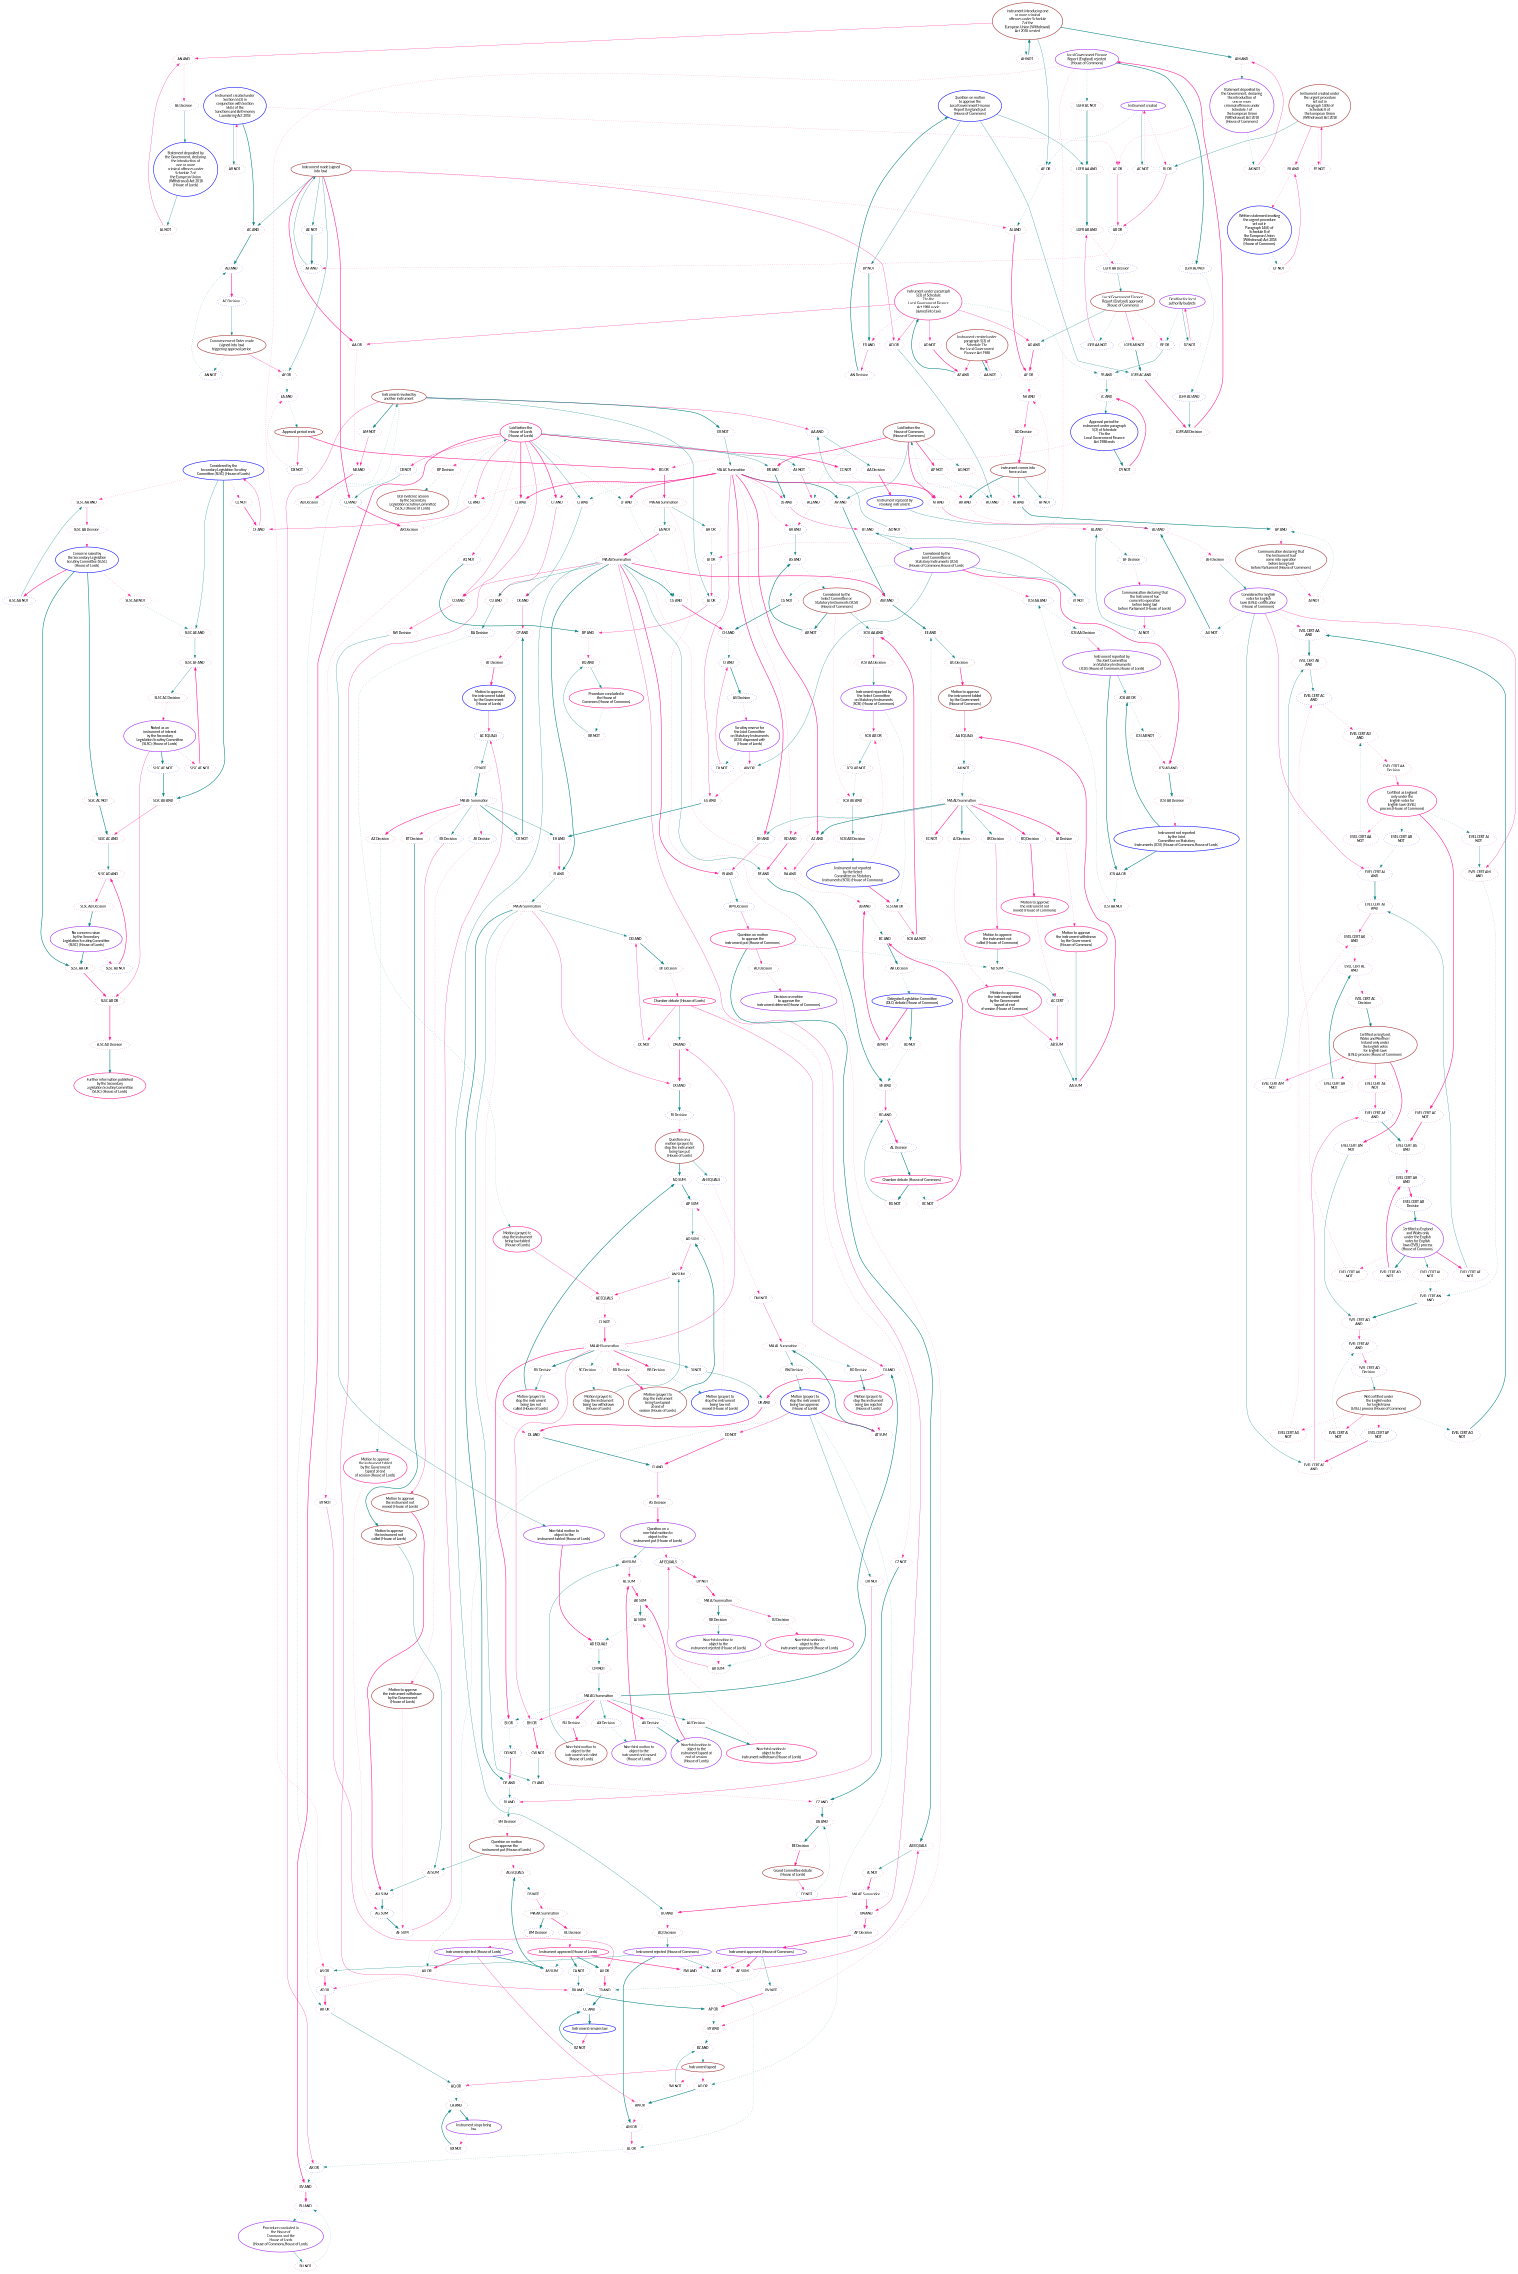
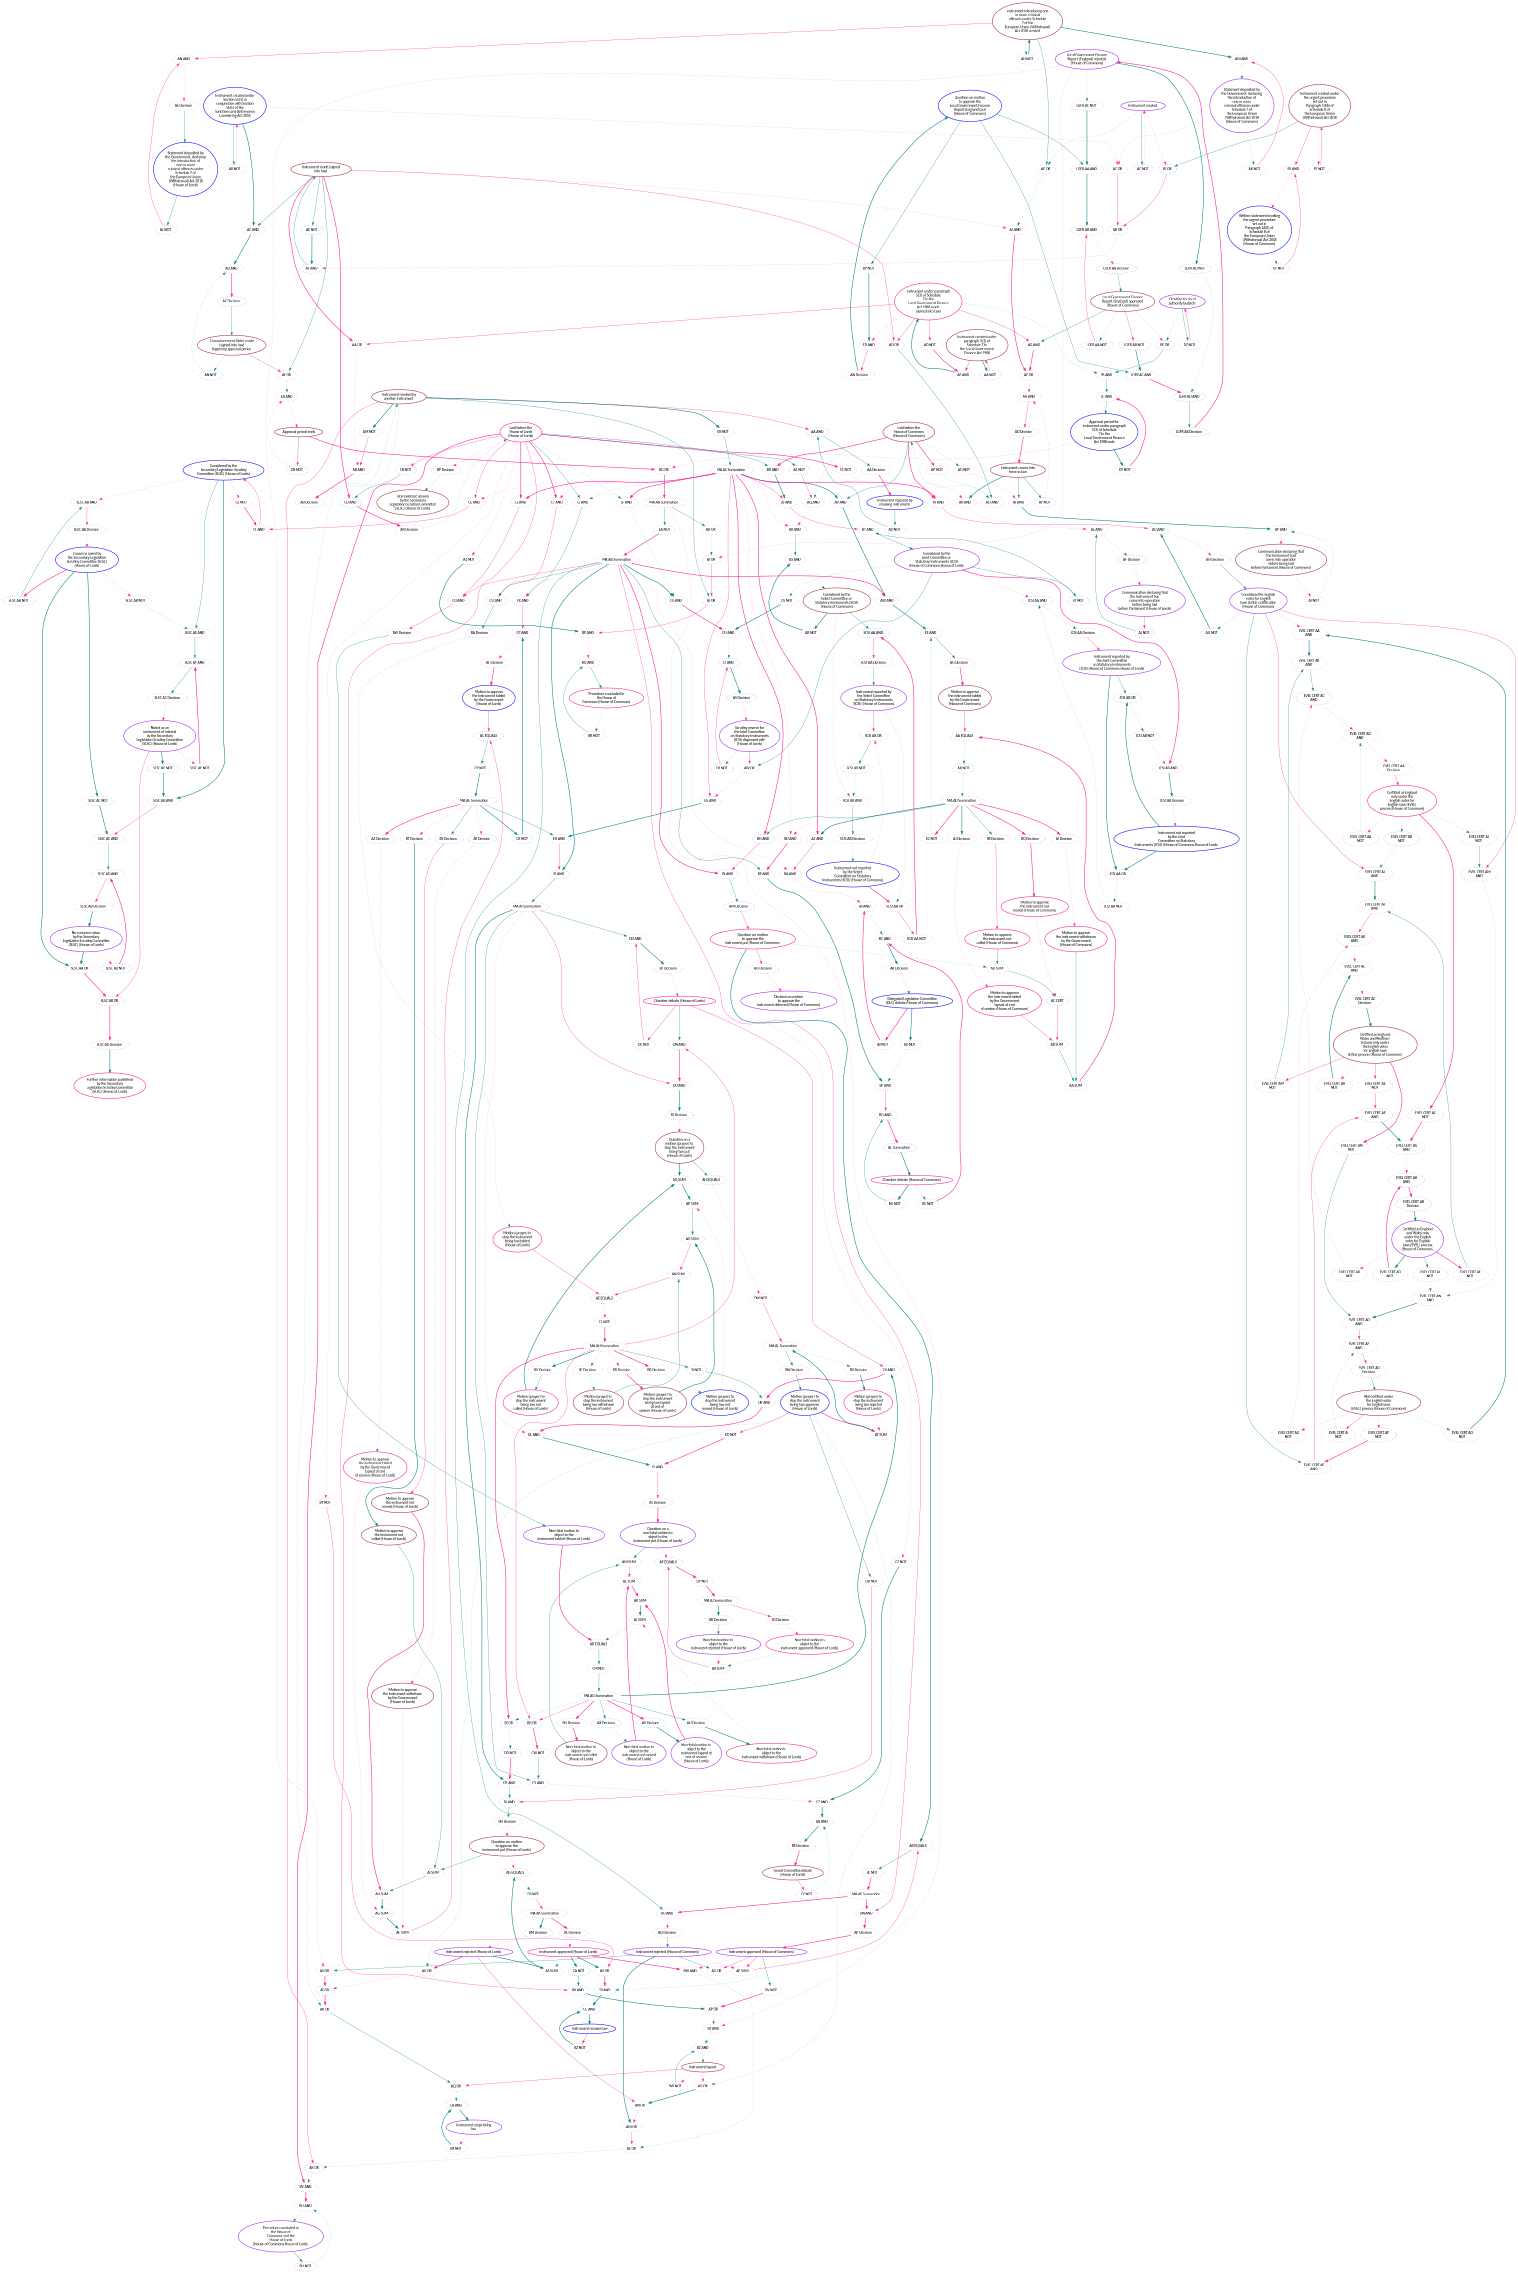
edge "LGFR AC AND" -> "LGFR AB Decision": now "LGFR AC AND" -> "LGFR AD AND"
edge "EA AND" -> "Approval period ends": color teal -> deeppink
edge "Instrument replaced by revoking instrument" -> "AU AND": now "Instrument replaced by revoking instrument" -> "AO NOT"
node "AL Decision": label "AL Decision" -> "AL Summation"
edge "Instrument approved (House of Commons)" -> "AE SUM": style bold -> solid
